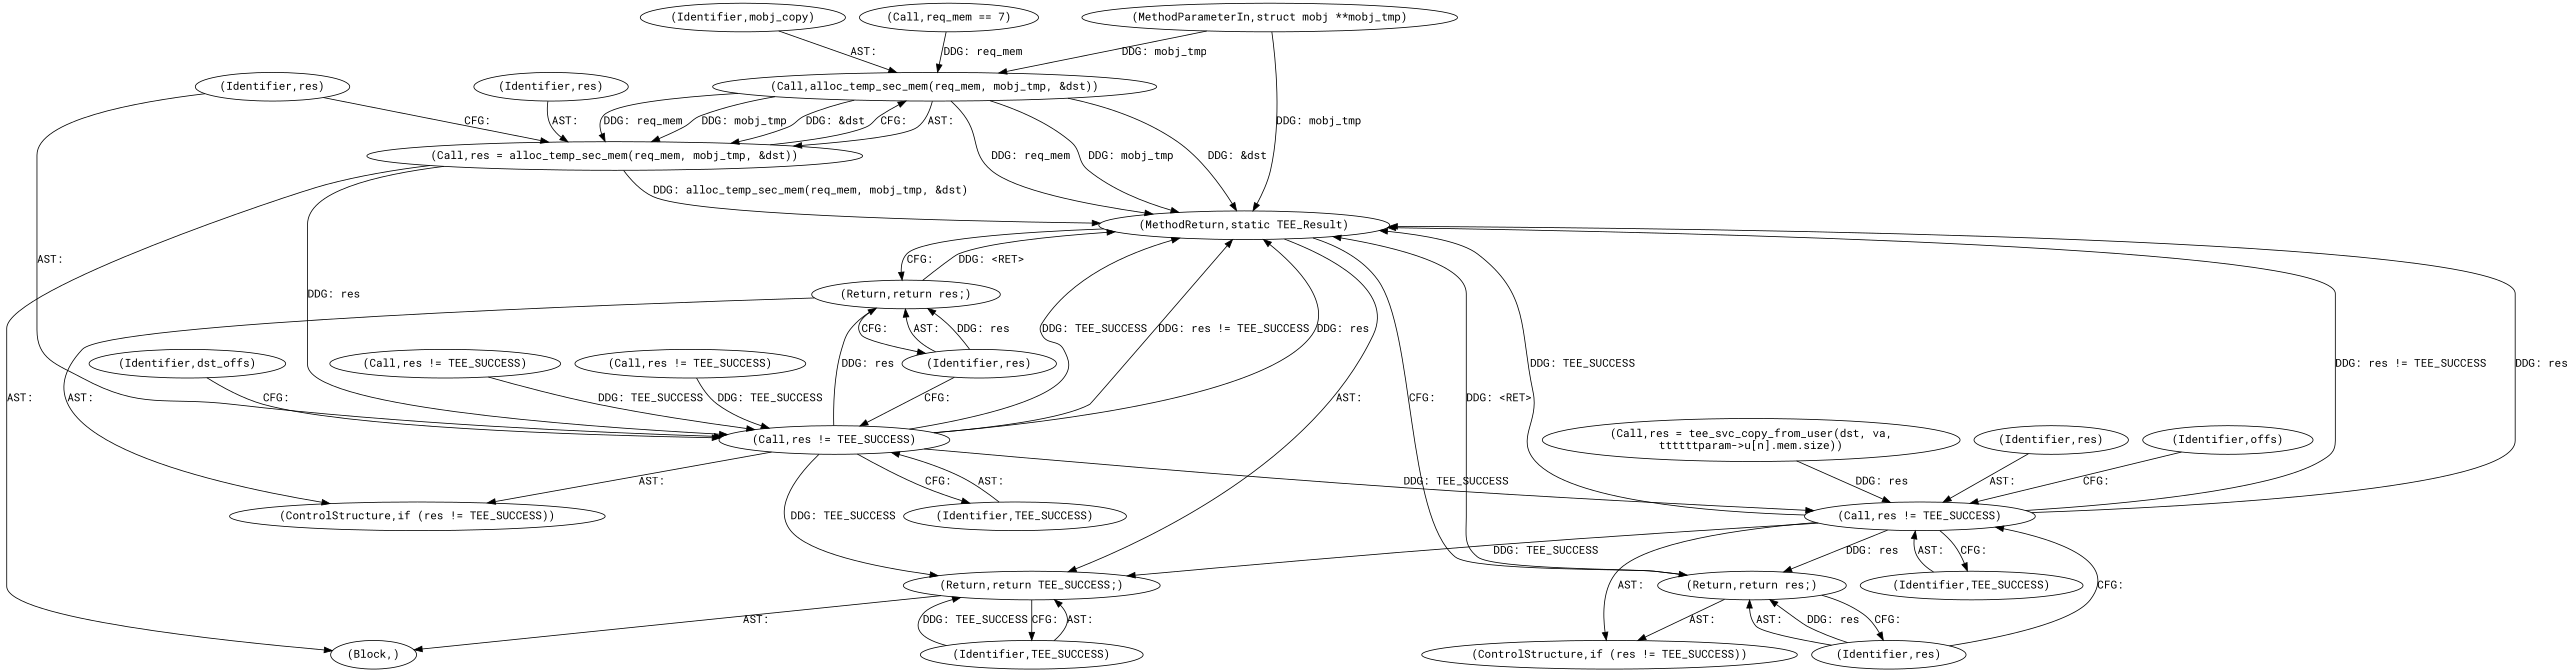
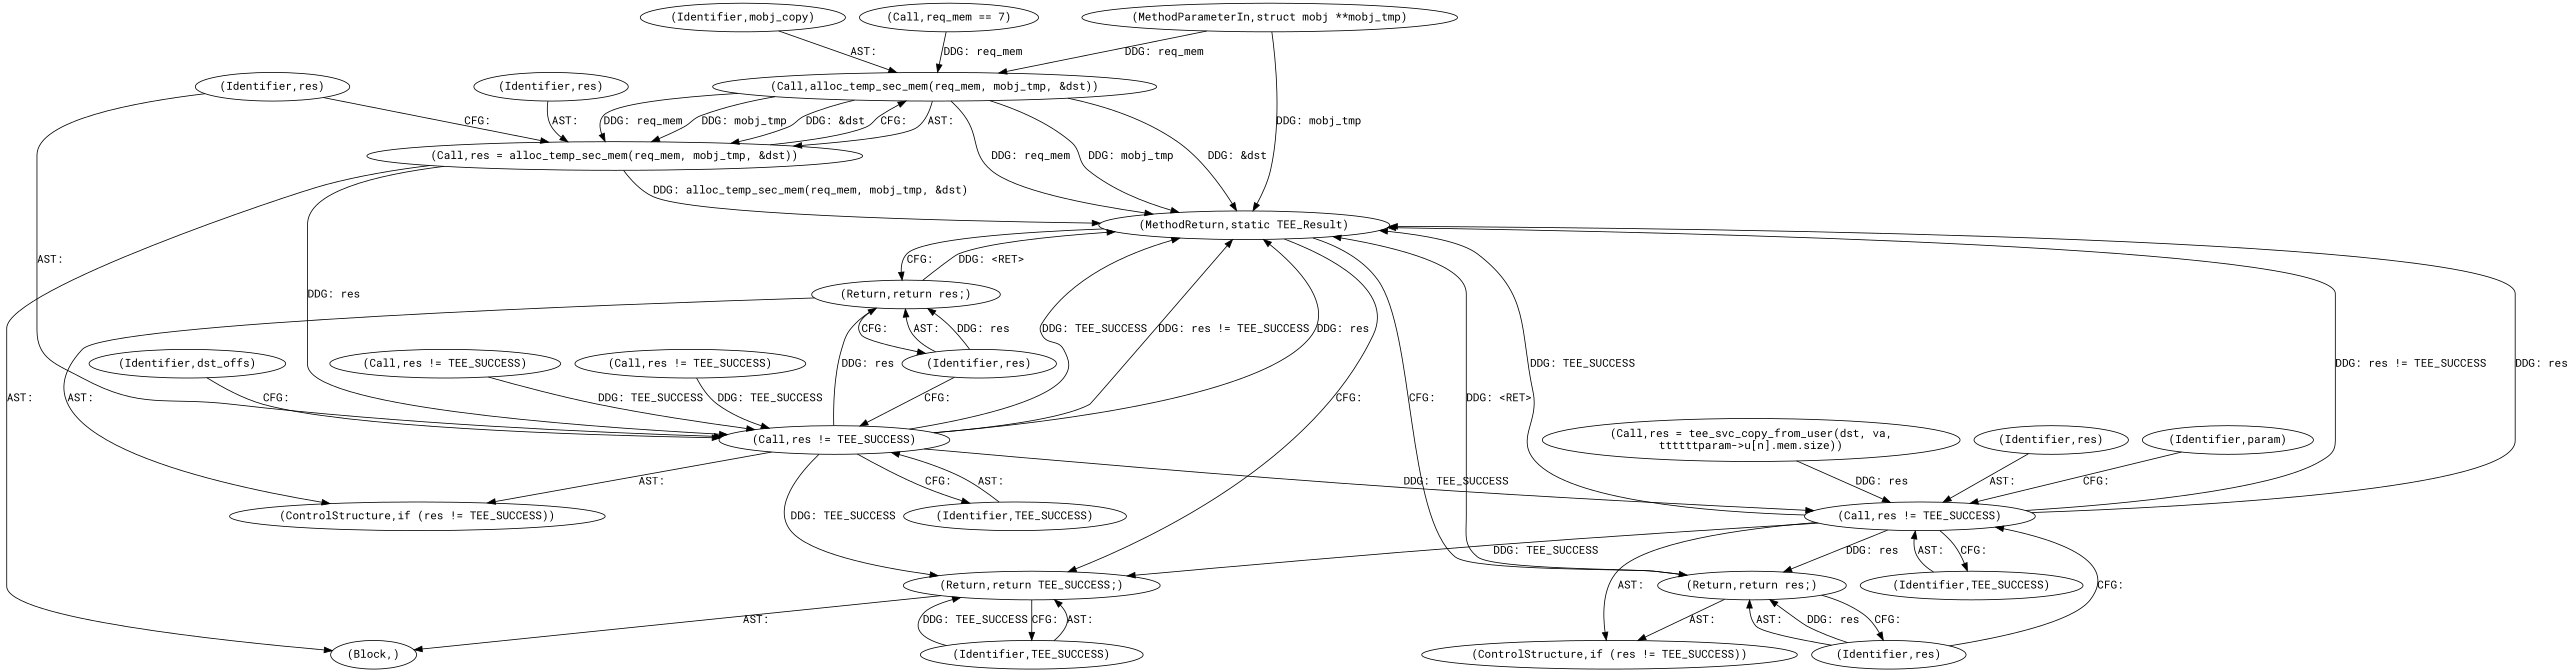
edge "(MethodParameterIn,struct mobj **mobj_tmp)" -> "(Call,alloc_temp_sec_mem(req_mem, mobj_tmp, &dst))": label "DDG: mobj_tmp" -> "DDG: req_mem"
edge "(MethodReturn,static TEE_Result)" -> "(Return,return TEE_SUCCESS;)": label "AST: " -> "CFG: "
node "(Identifier,offs)": label "(Identifier,offs)" -> "(Identifier,param)"
